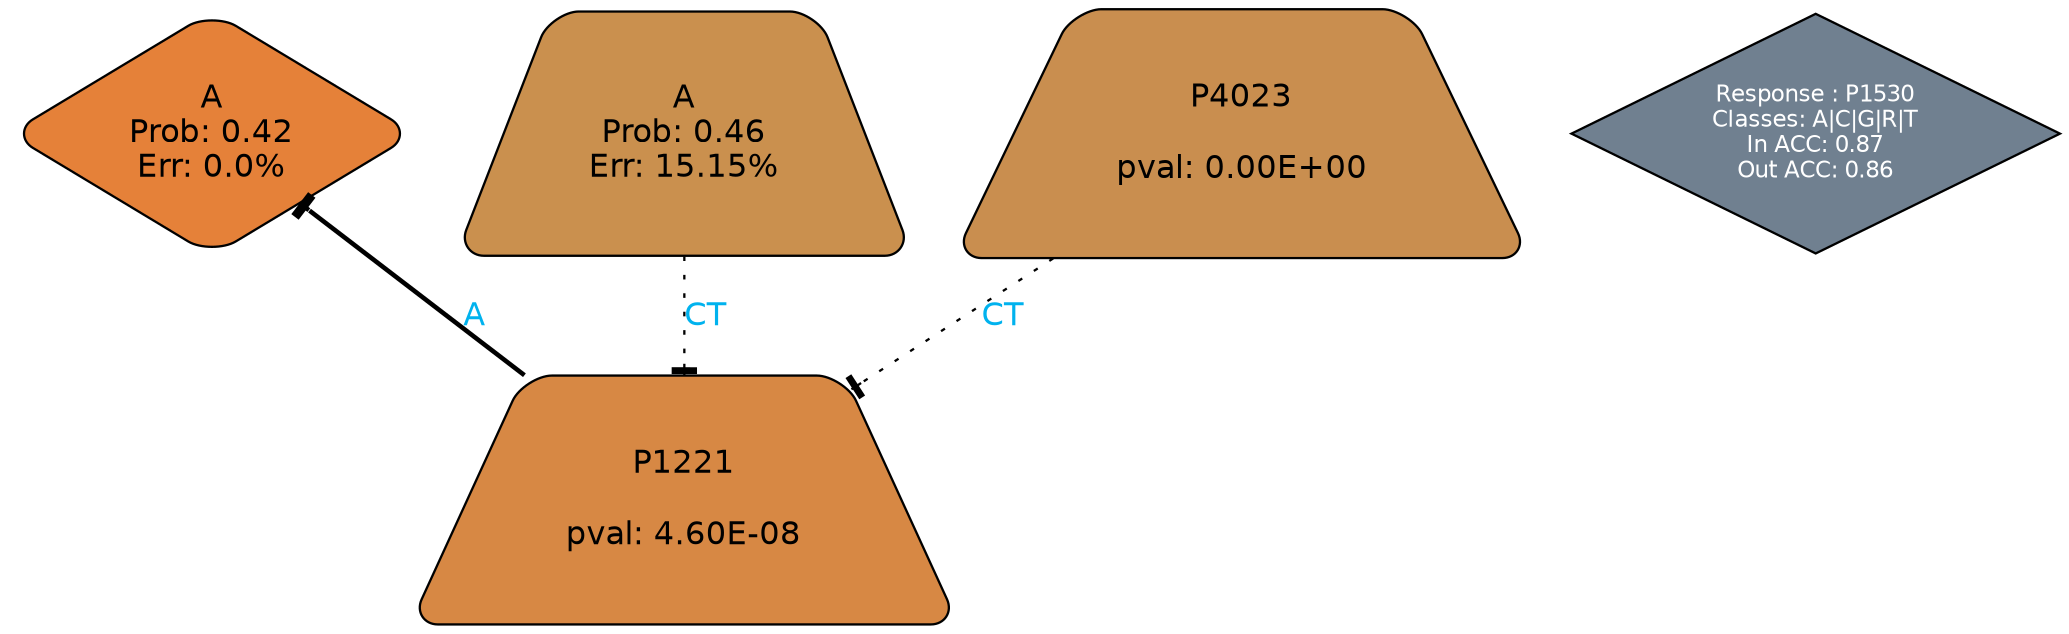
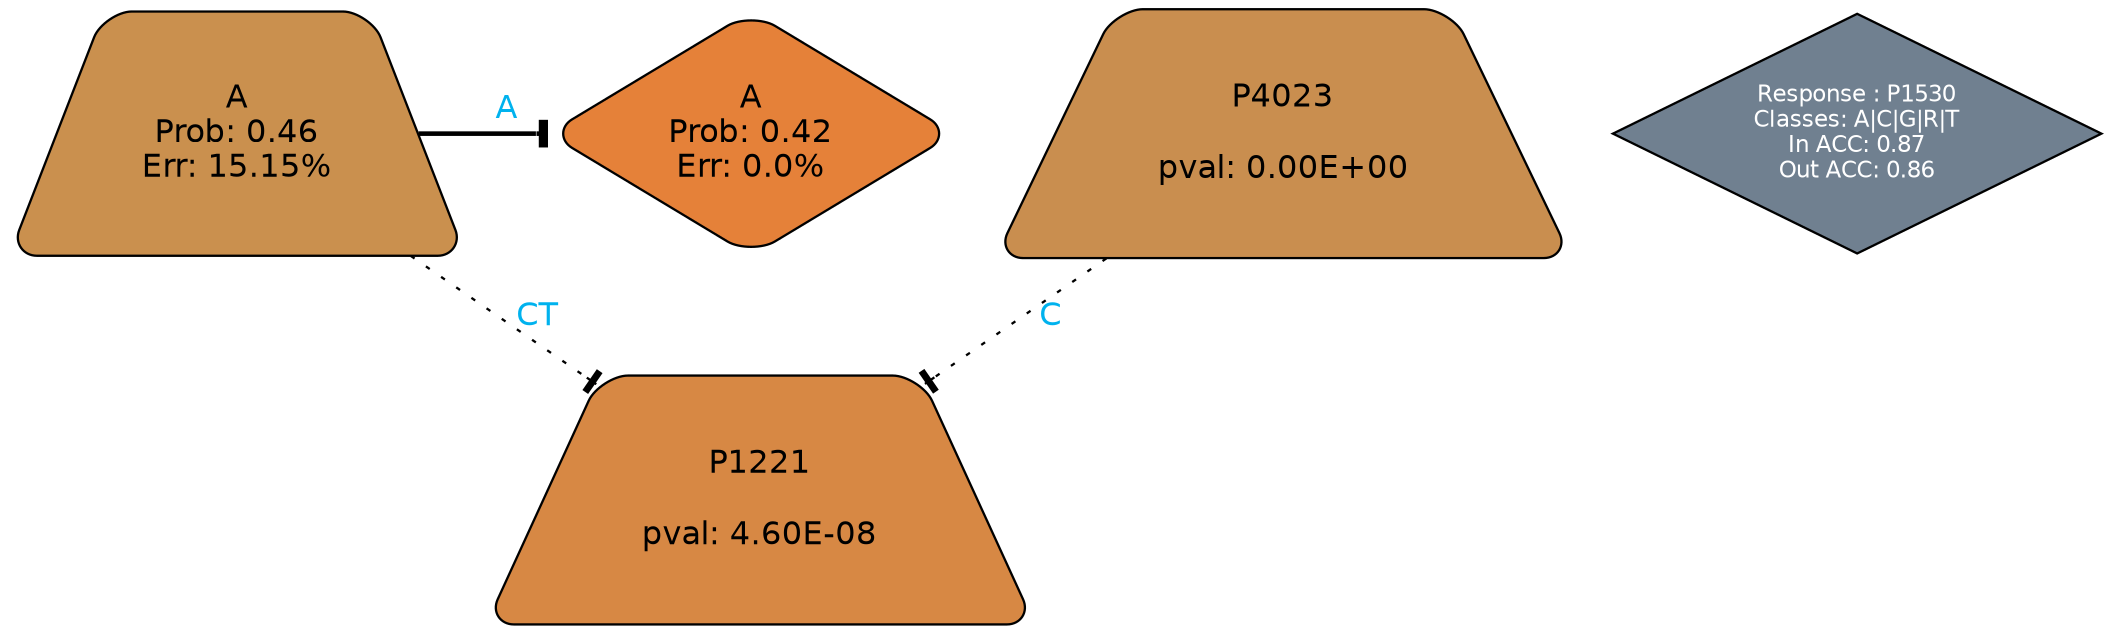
edge "P1221 pval: 4.60E-08" -> "A Prob: 0.42 Err: 0.0%": now "A Prob: 0.46 Err: 15.15%" -> "A Prob: 0.42 Err: 0.0%"
edge "P4023 pval: 0.00E+00" -> "P1221 pval: 4.60E-08": label "CT" -> "C"
